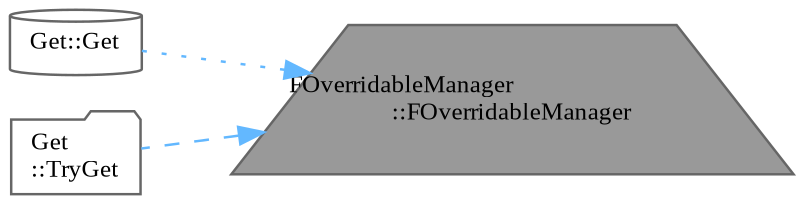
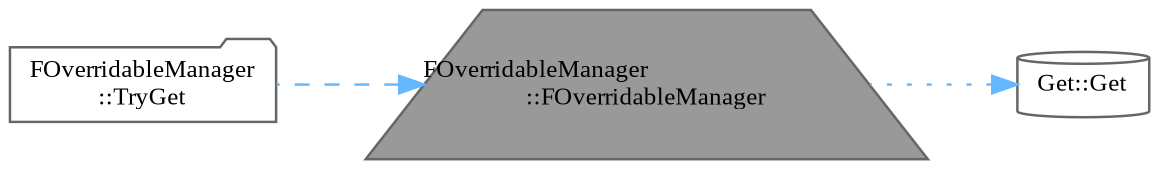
edge "Get::Get" -> "FOverridableManager ::FOverridableManager": reversed
node "Get ::TryGet": label "Get ::TryGet" -> "FOverridableManager ::TryGet"
